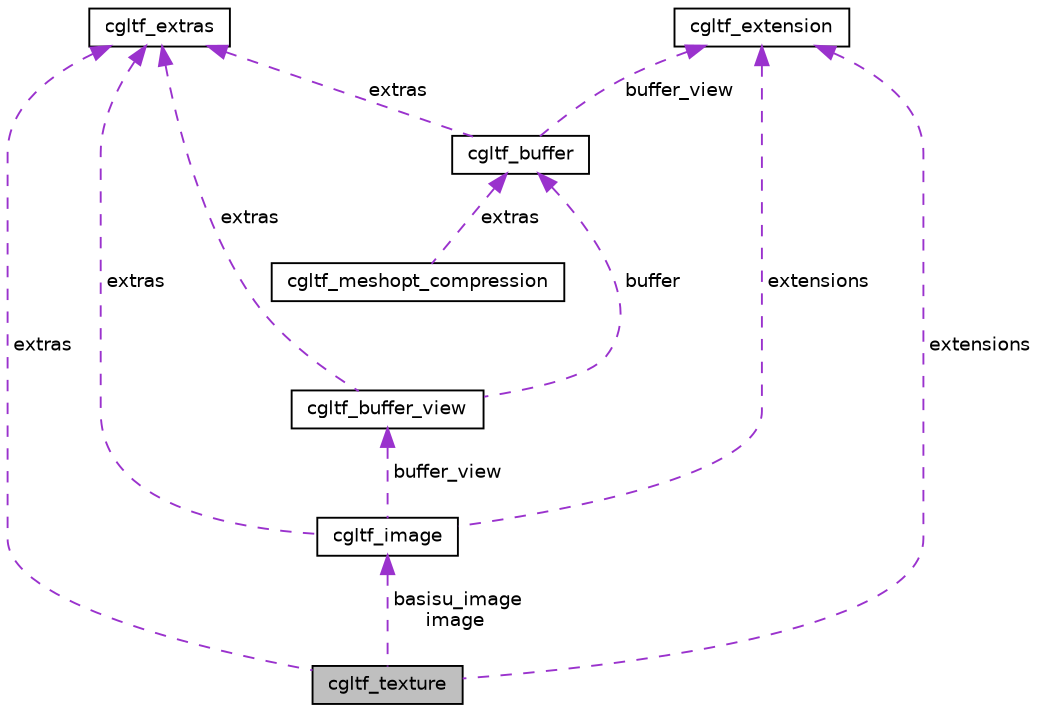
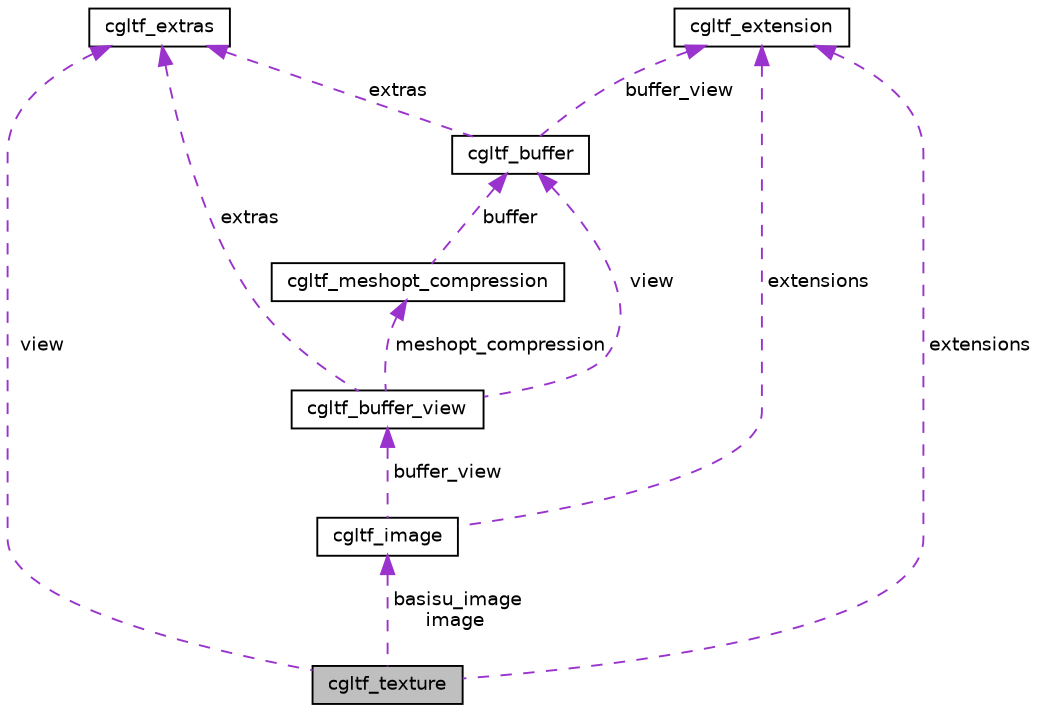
edge "cgltf_meshopt_compression" -> "cgltf_buffer": label " extras" -> " buffer"
edge "cgltf_buffer_view" -> "cgltf_buffer": label " buffer" -> " view"
edge "cgltf_texture" -> "cgltf_extras": label " extras" -> " view"
edge "cgltf_buffer_view" -> "cgltf_meshopt_compression": added, label "meshopt_compression"
edge "cgltf_image" -> "cgltf_extras": removed, label "extras"
